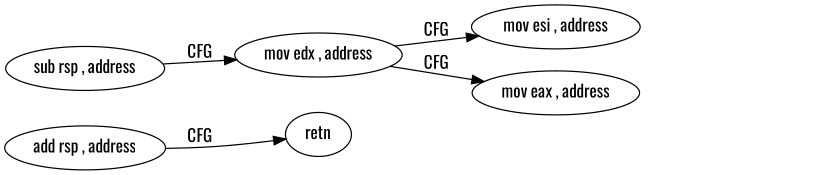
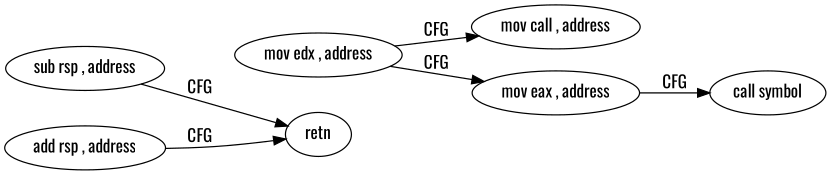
node "mov esi , address": label "mov esi , address" -> "mov call , address"
edge "sub rsp , address" -> "mov edx , address": now "sub rsp , address" -> "retn"
node "call symbol": added
